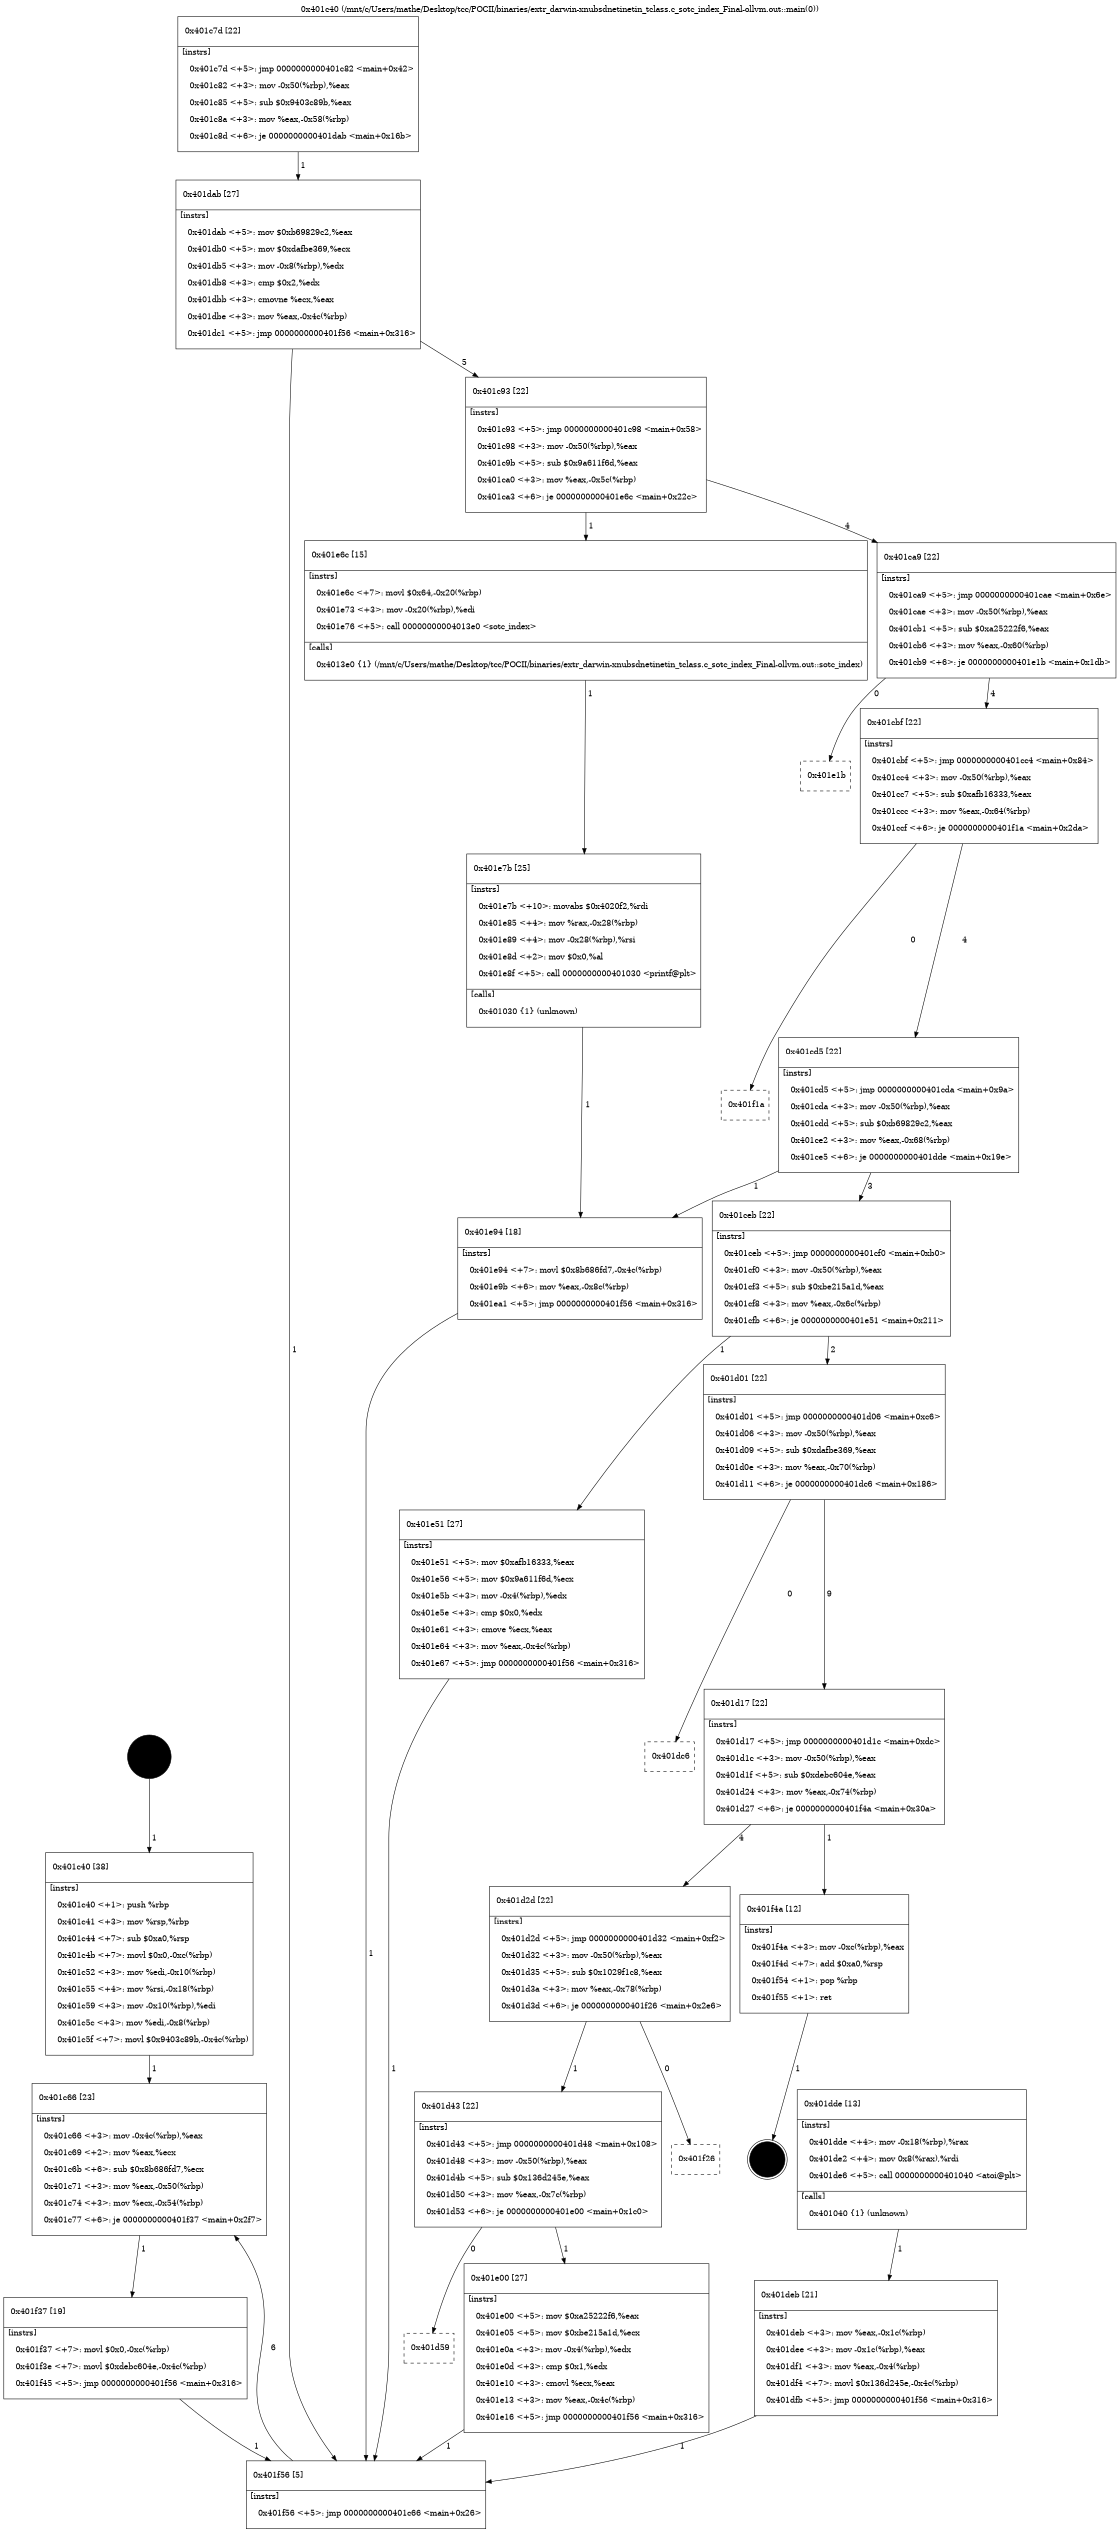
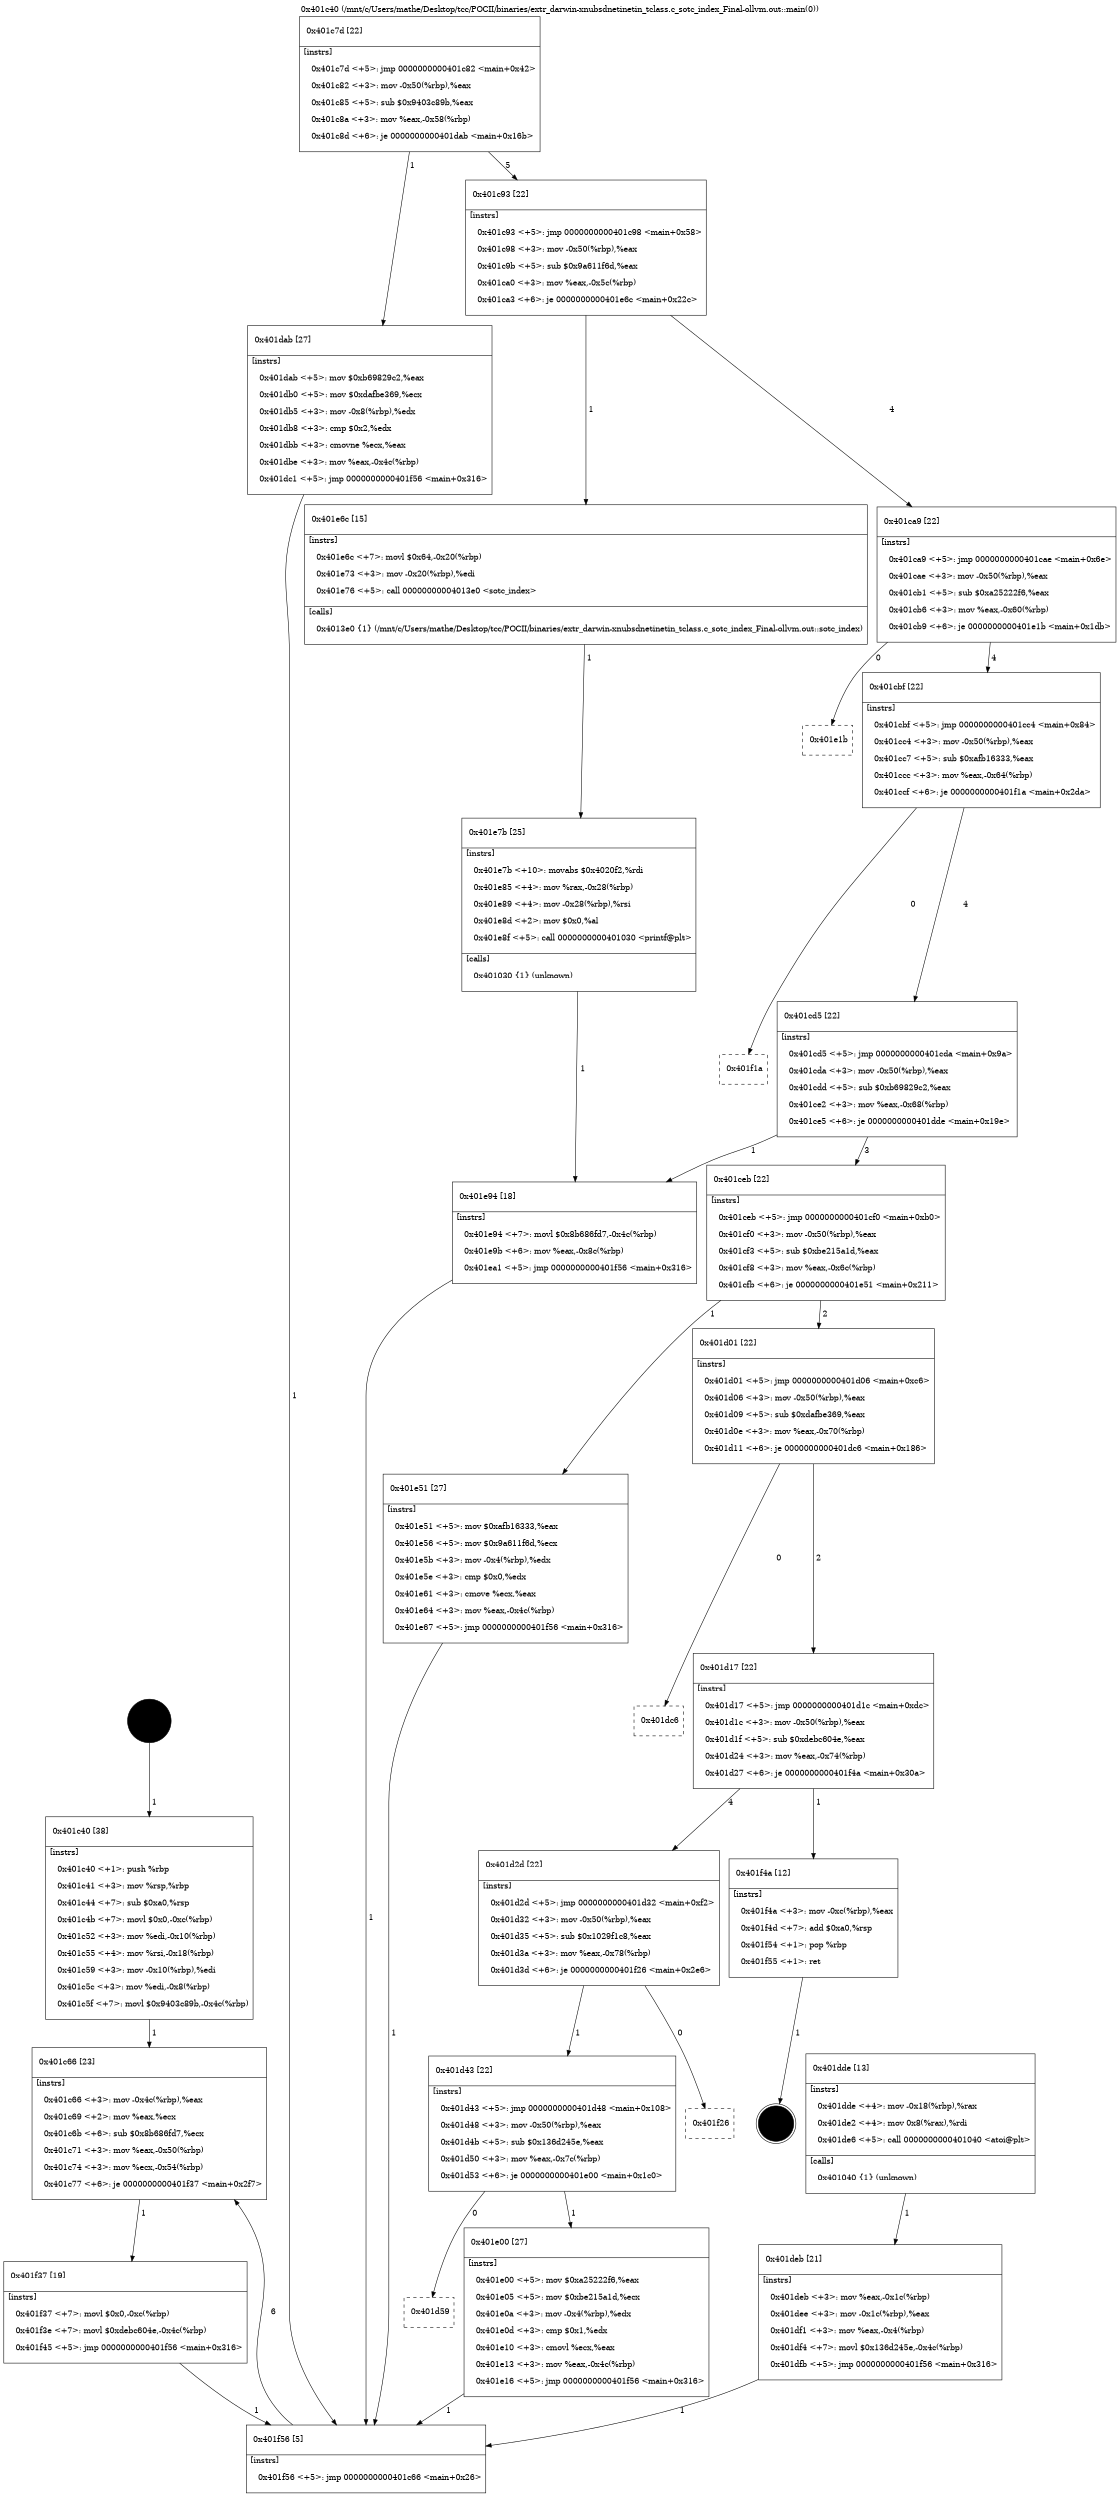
edge "0x401dab [27]" -> "0x401c93 [22]": now "0x401c7d [22]" -> "0x401c93 [22]"
edge "0x401d01 [22]" -> "0x401d17 [22]": label " 9" -> " 2"
